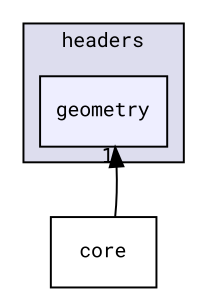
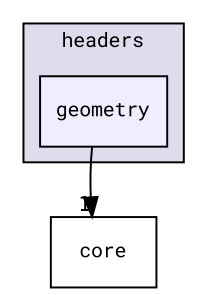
edge "core" -> "geometry": reversed
